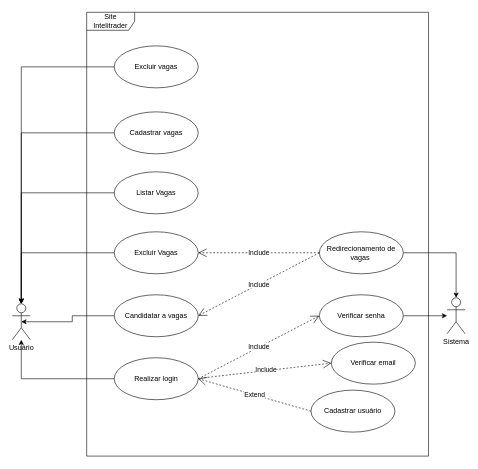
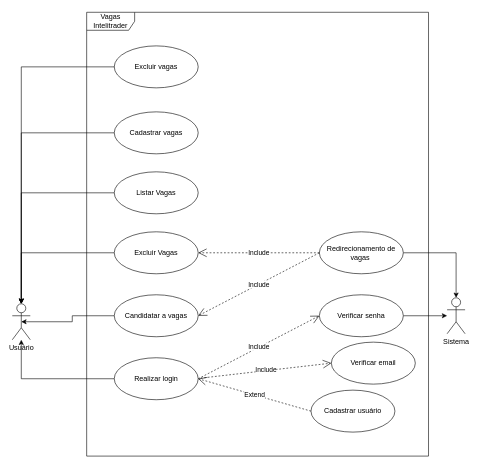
node "Site Intelitrader": label "Site Intelitrader" -> "Vagas Intelitrader"
